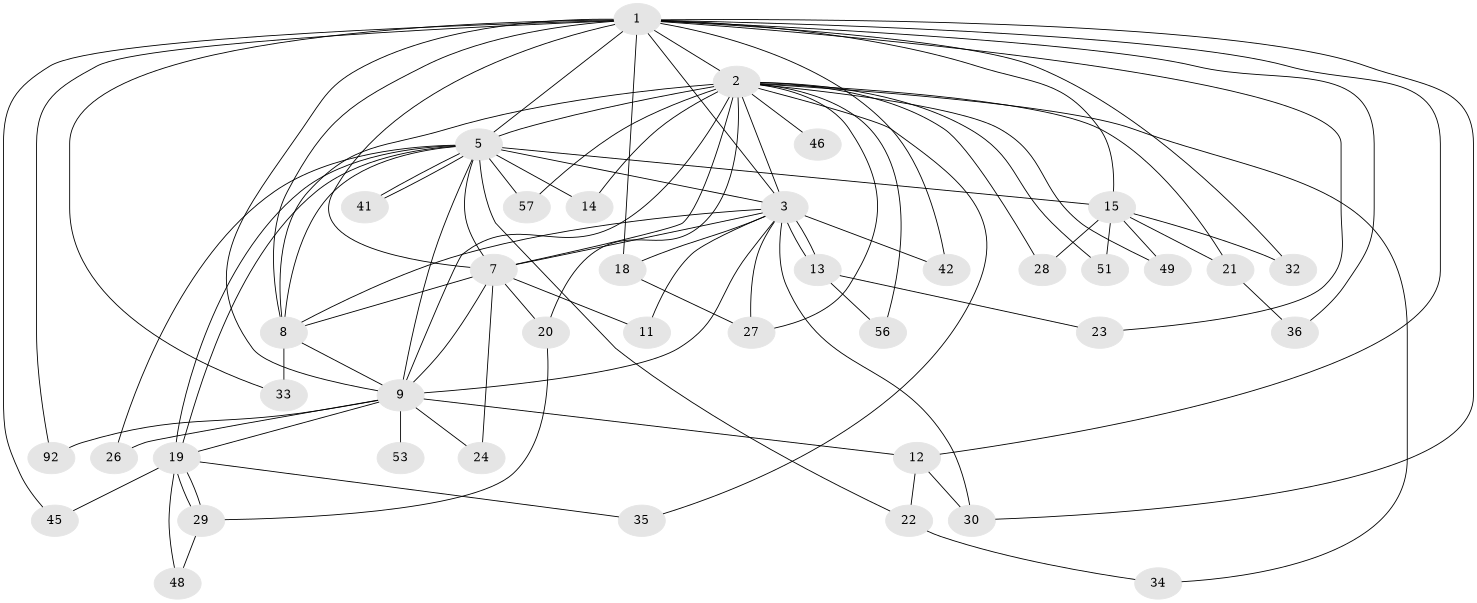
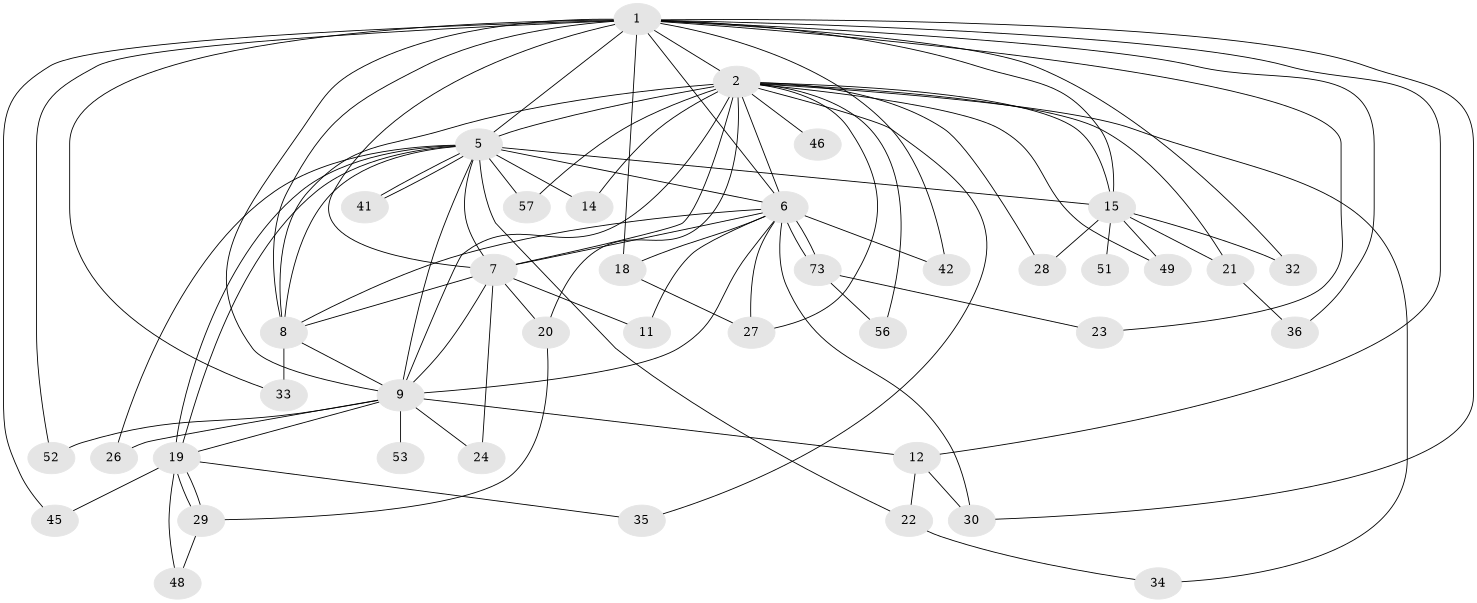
edge "2" -- "51": now "2" -- "15"
node "3": label "3" -> "6"
node "13": label "13" -> "73"
node "92": label "92" -> "52"
